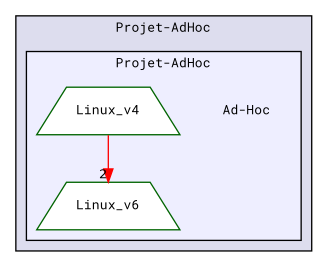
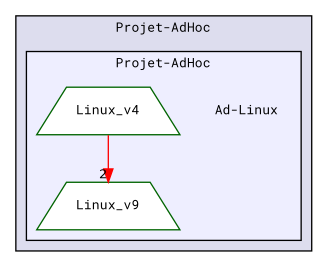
node "Ad-Hoc": label "Ad-Hoc" -> "Ad-Linux"
node "Linux_v6": label "Linux_v6" -> "Linux_v9"
